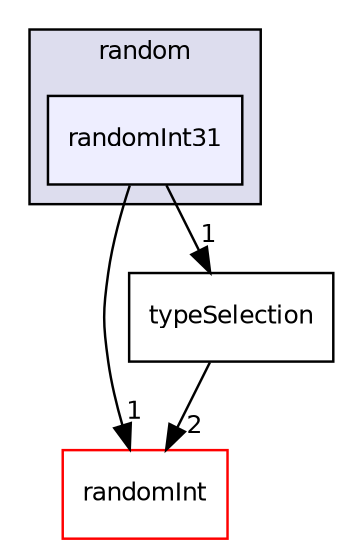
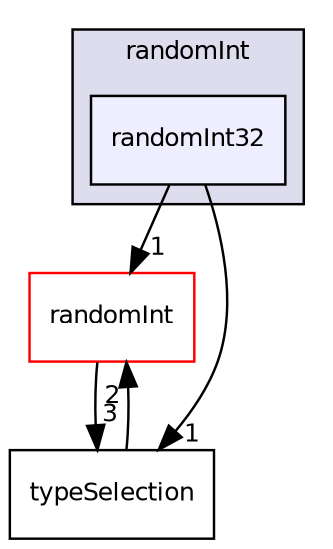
cluster "random": label "random" -> "randomInt"
node "randomInt31": label "randomInt31" -> "randomInt32"
edge "randomInt" -> "typeSelection": added
